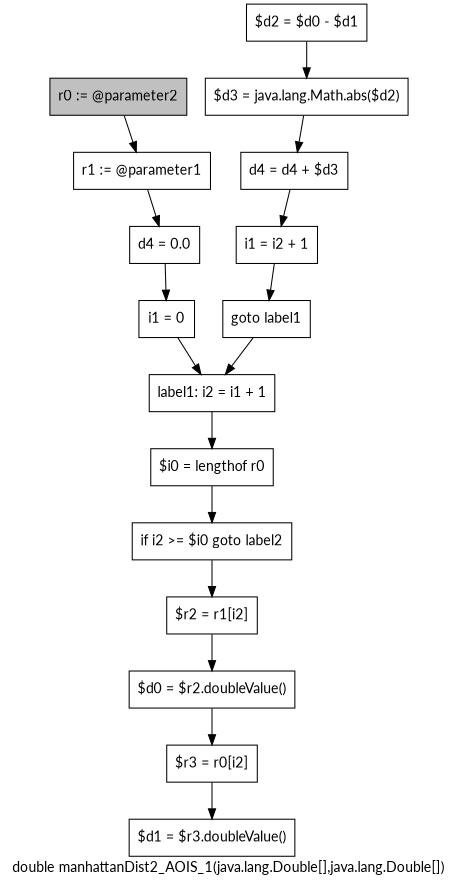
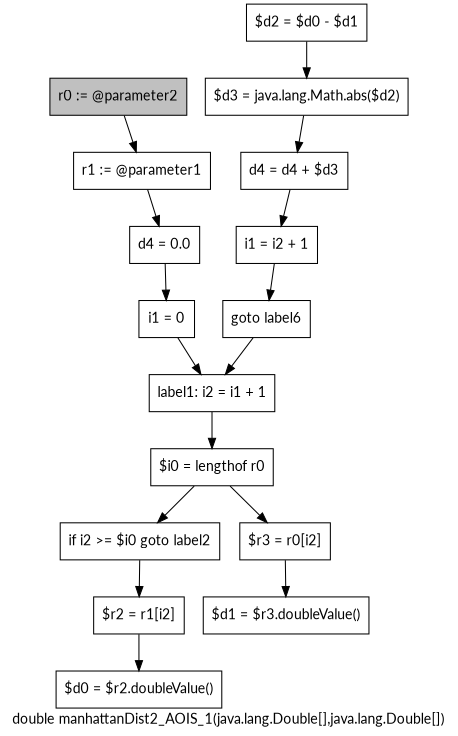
node "goto label1": label "goto label1" -> "goto label6"
edge "$d0 = $r2.doubleValue()" -> "$r3 = r0[i2]": now "$i0 = lengthof r0" -> "$r3 = r0[i2]"
